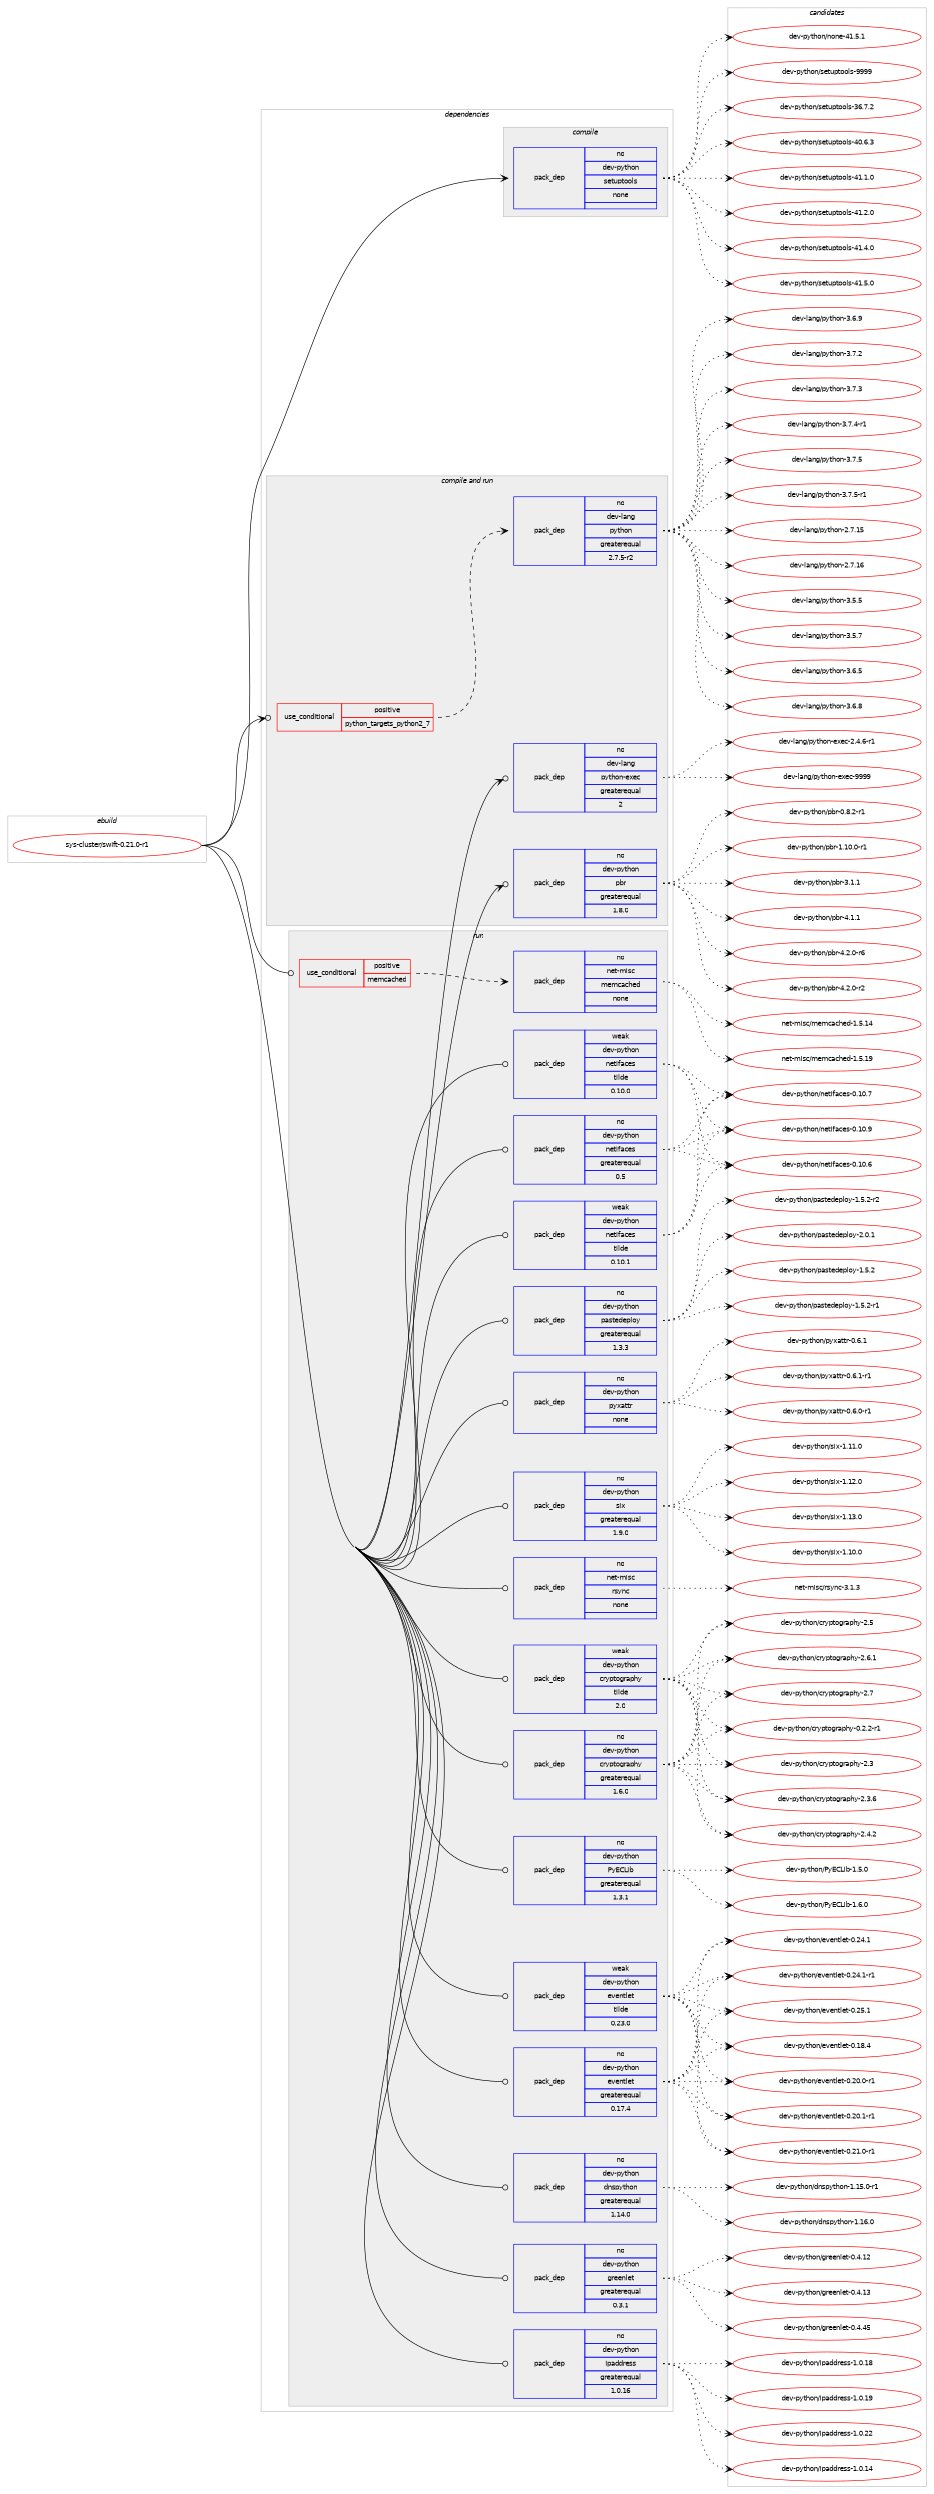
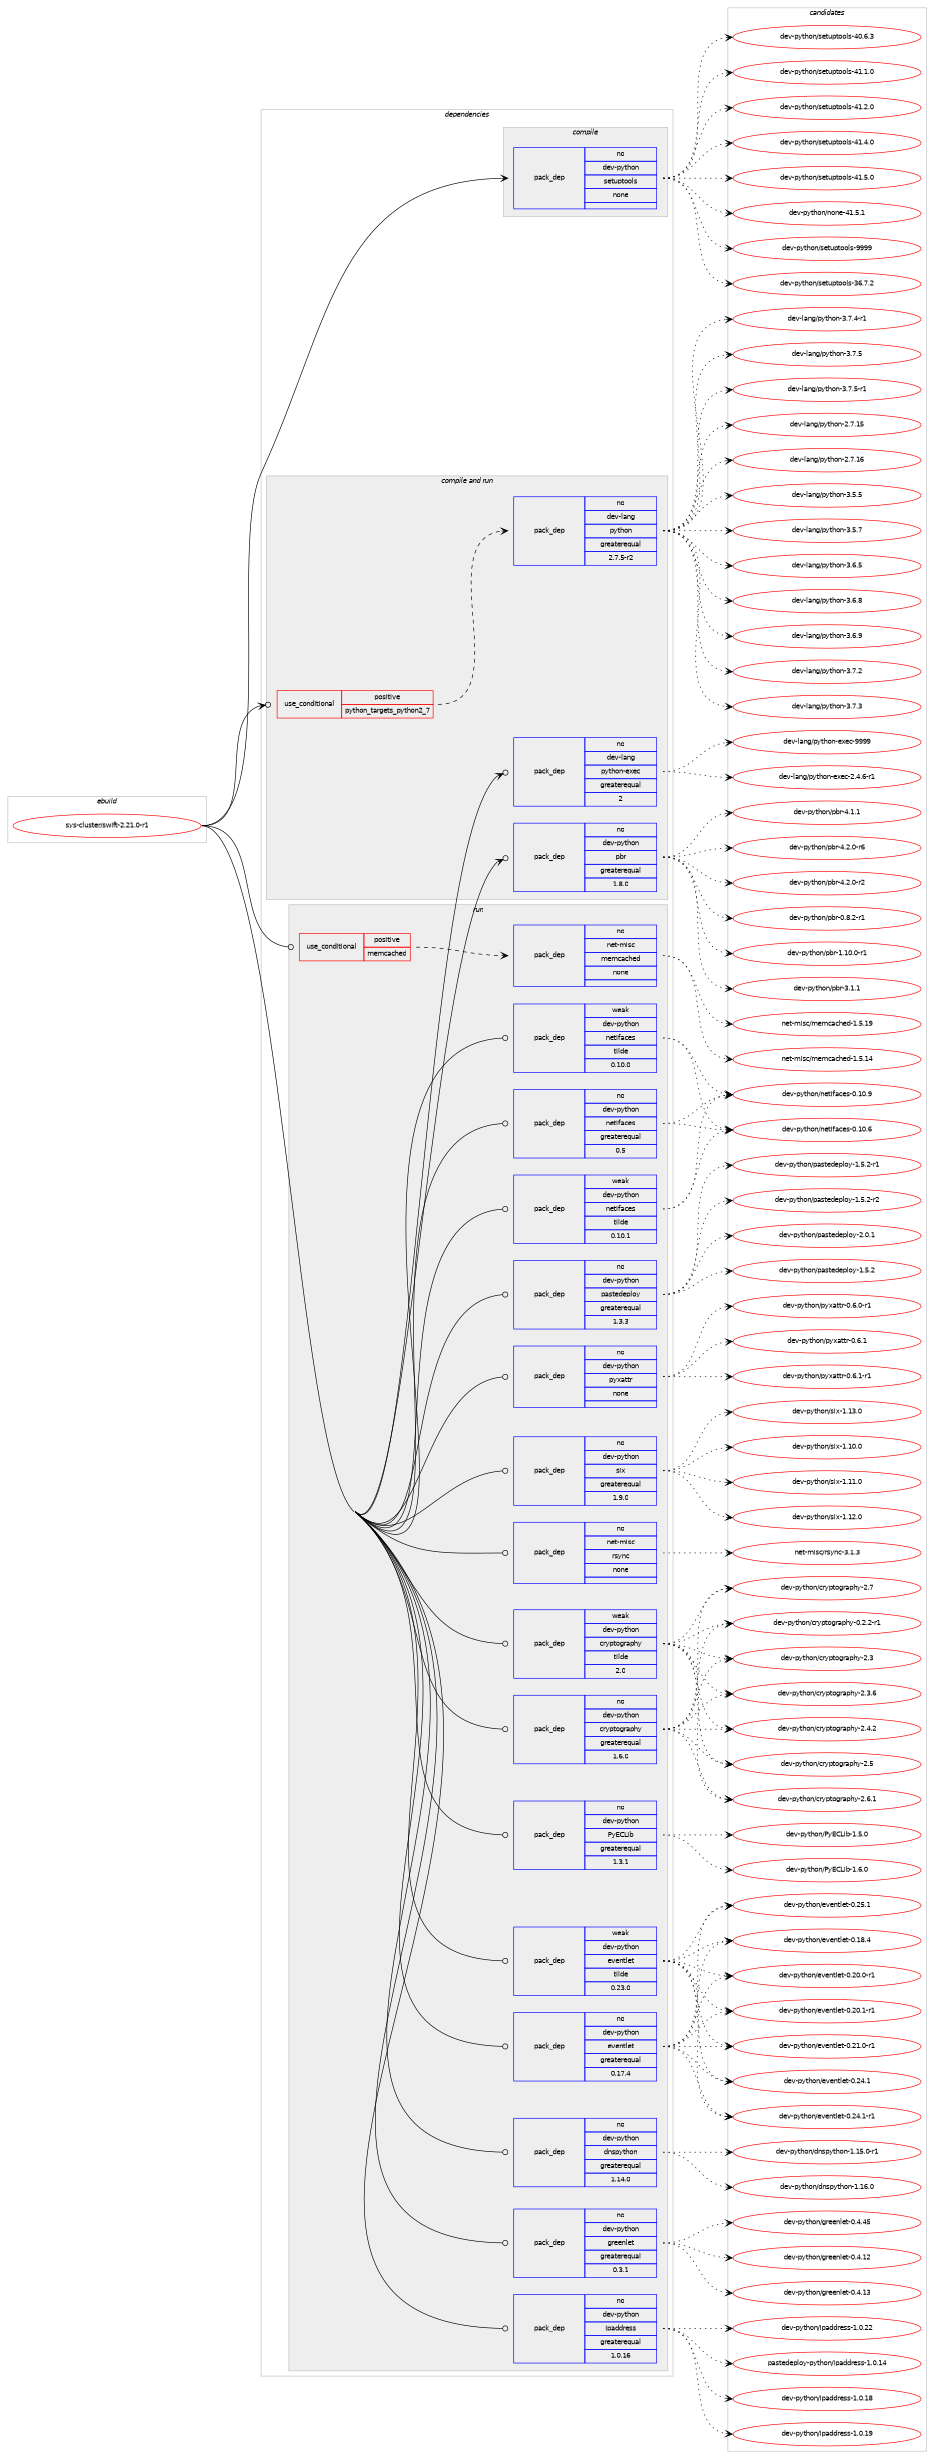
node "sys-cluster/swift-0.21.0-r1": label "sys-cluster/swift-0.21.0-r1" -> "sys-cluster/swift-2.21.0-r1"
node "dev-python/netifaces-0.10.7": removed
node "dev-python/ipaddress-1.0.14": label "dev-python/ipaddress-1.0.14" -> "pastedeploy-python/ipaddress-1.0.14"
